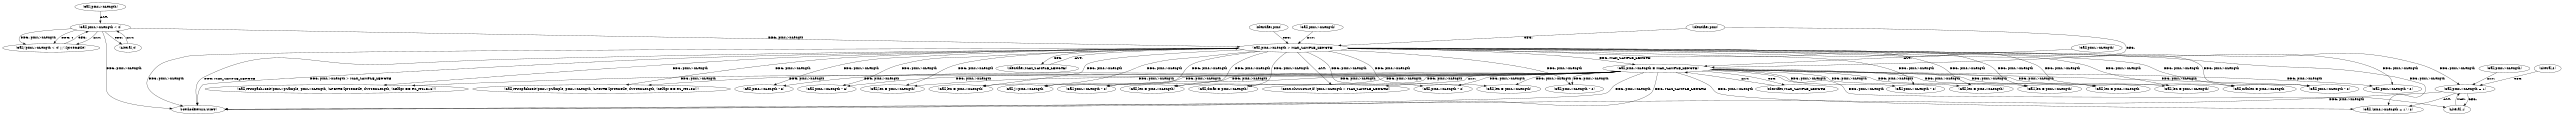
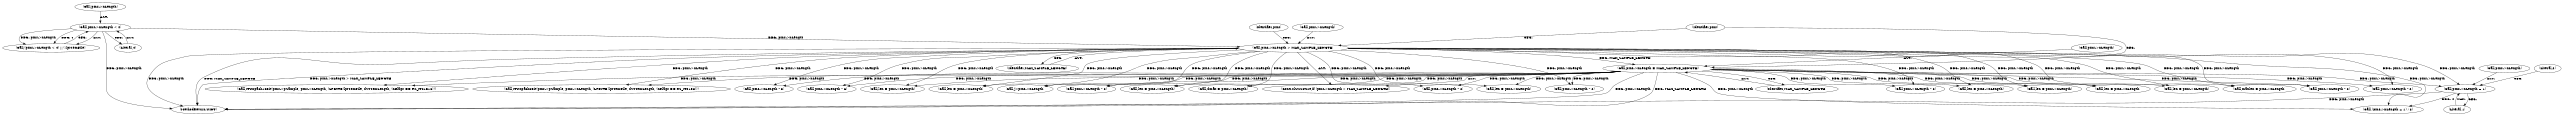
edge "(Call,pIns->nLength = MAX_SAMPLE_LENGTH)" -> "(Literal,1)": now "(Call,pIns->nLength = MAX_SAMPLE_LENGTH)" -> "(Call,pIns->nLength + 1)"
edge "(Call,pIns->nLength + 1)" -> "(Call,(pIns->nLength + 1) / 2)": label "AST: " -> "DDG: 4"
